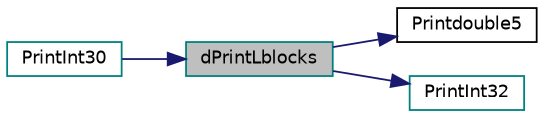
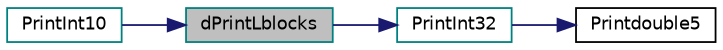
edge "dPrintLblocks" -> "Printdouble5": now "PrintInt32" -> "Printdouble5"
node "PrintInt30": label "PrintInt30" -> "PrintInt10"
